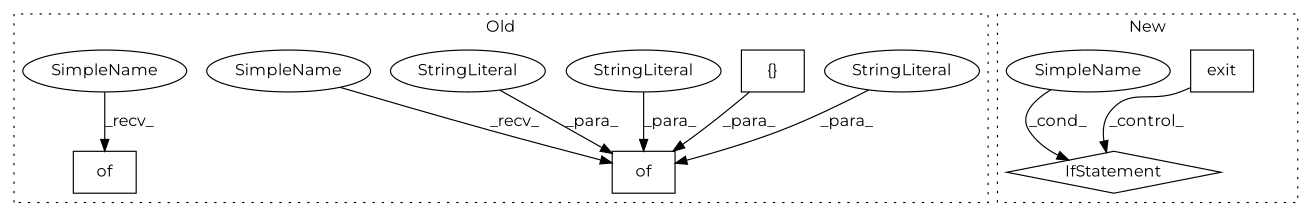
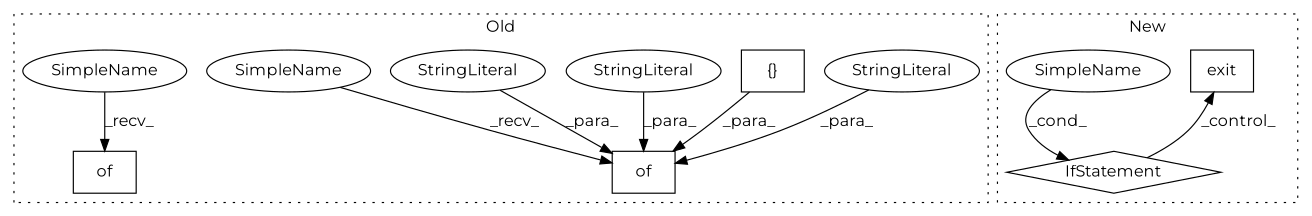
edge "exit" -> "IfStatement": reversed
